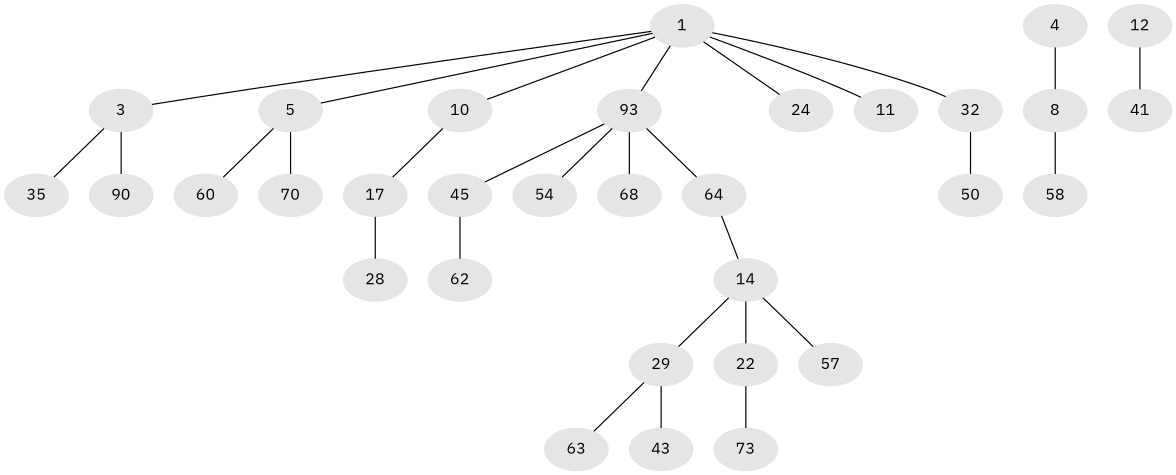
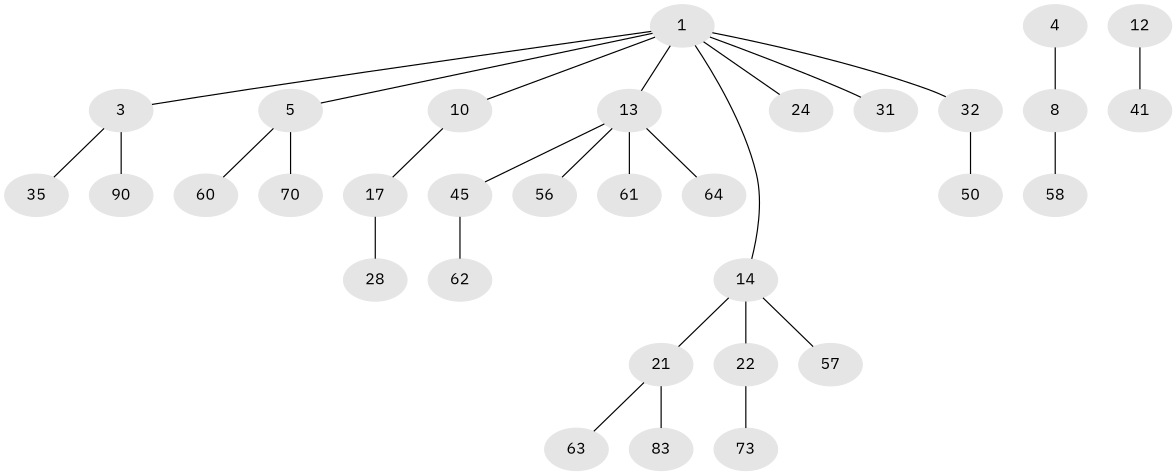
node "93": label "93" -> "13"
node "11": label "11" -> "31"
node "54": label "54" -> "56"
node "68": label "68" -> "61"
edge "64" -- "14": now "1" -- "14"
node "29": label "29" -> "21"
node "43": label "43" -> "83"
